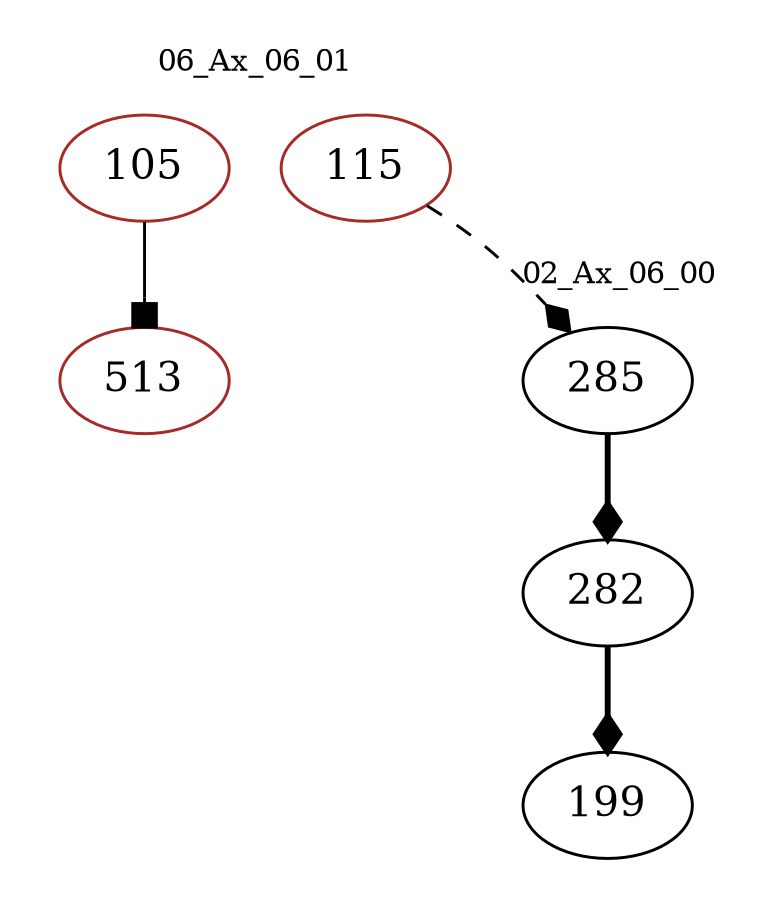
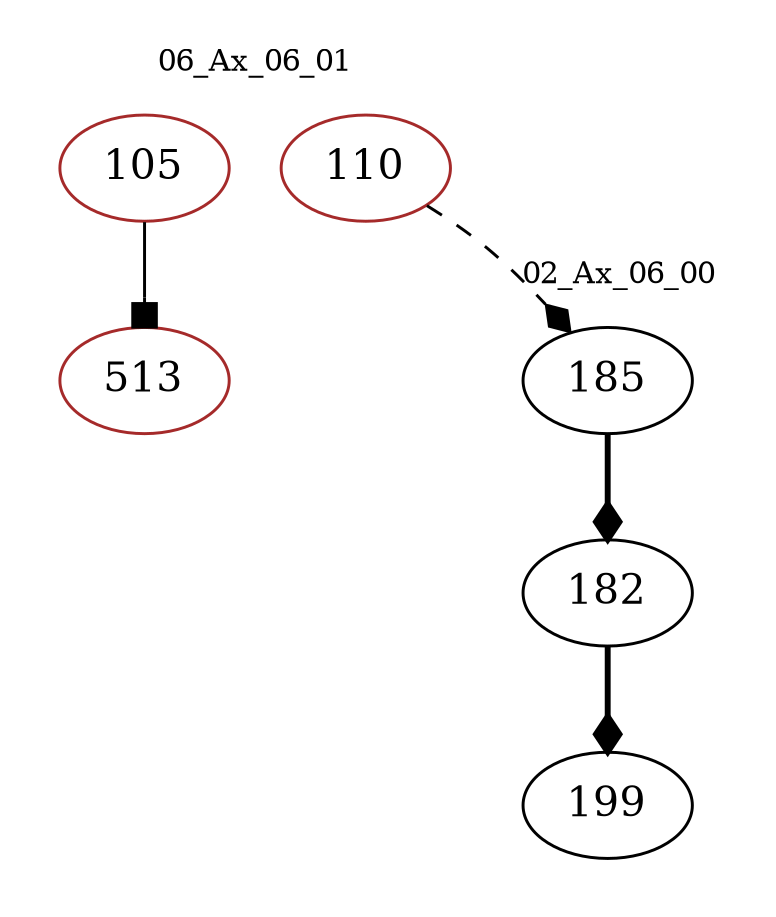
node "115": label "115" -> "110"
node "285": label "285" -> "185"
node "282": label "282" -> "182"
